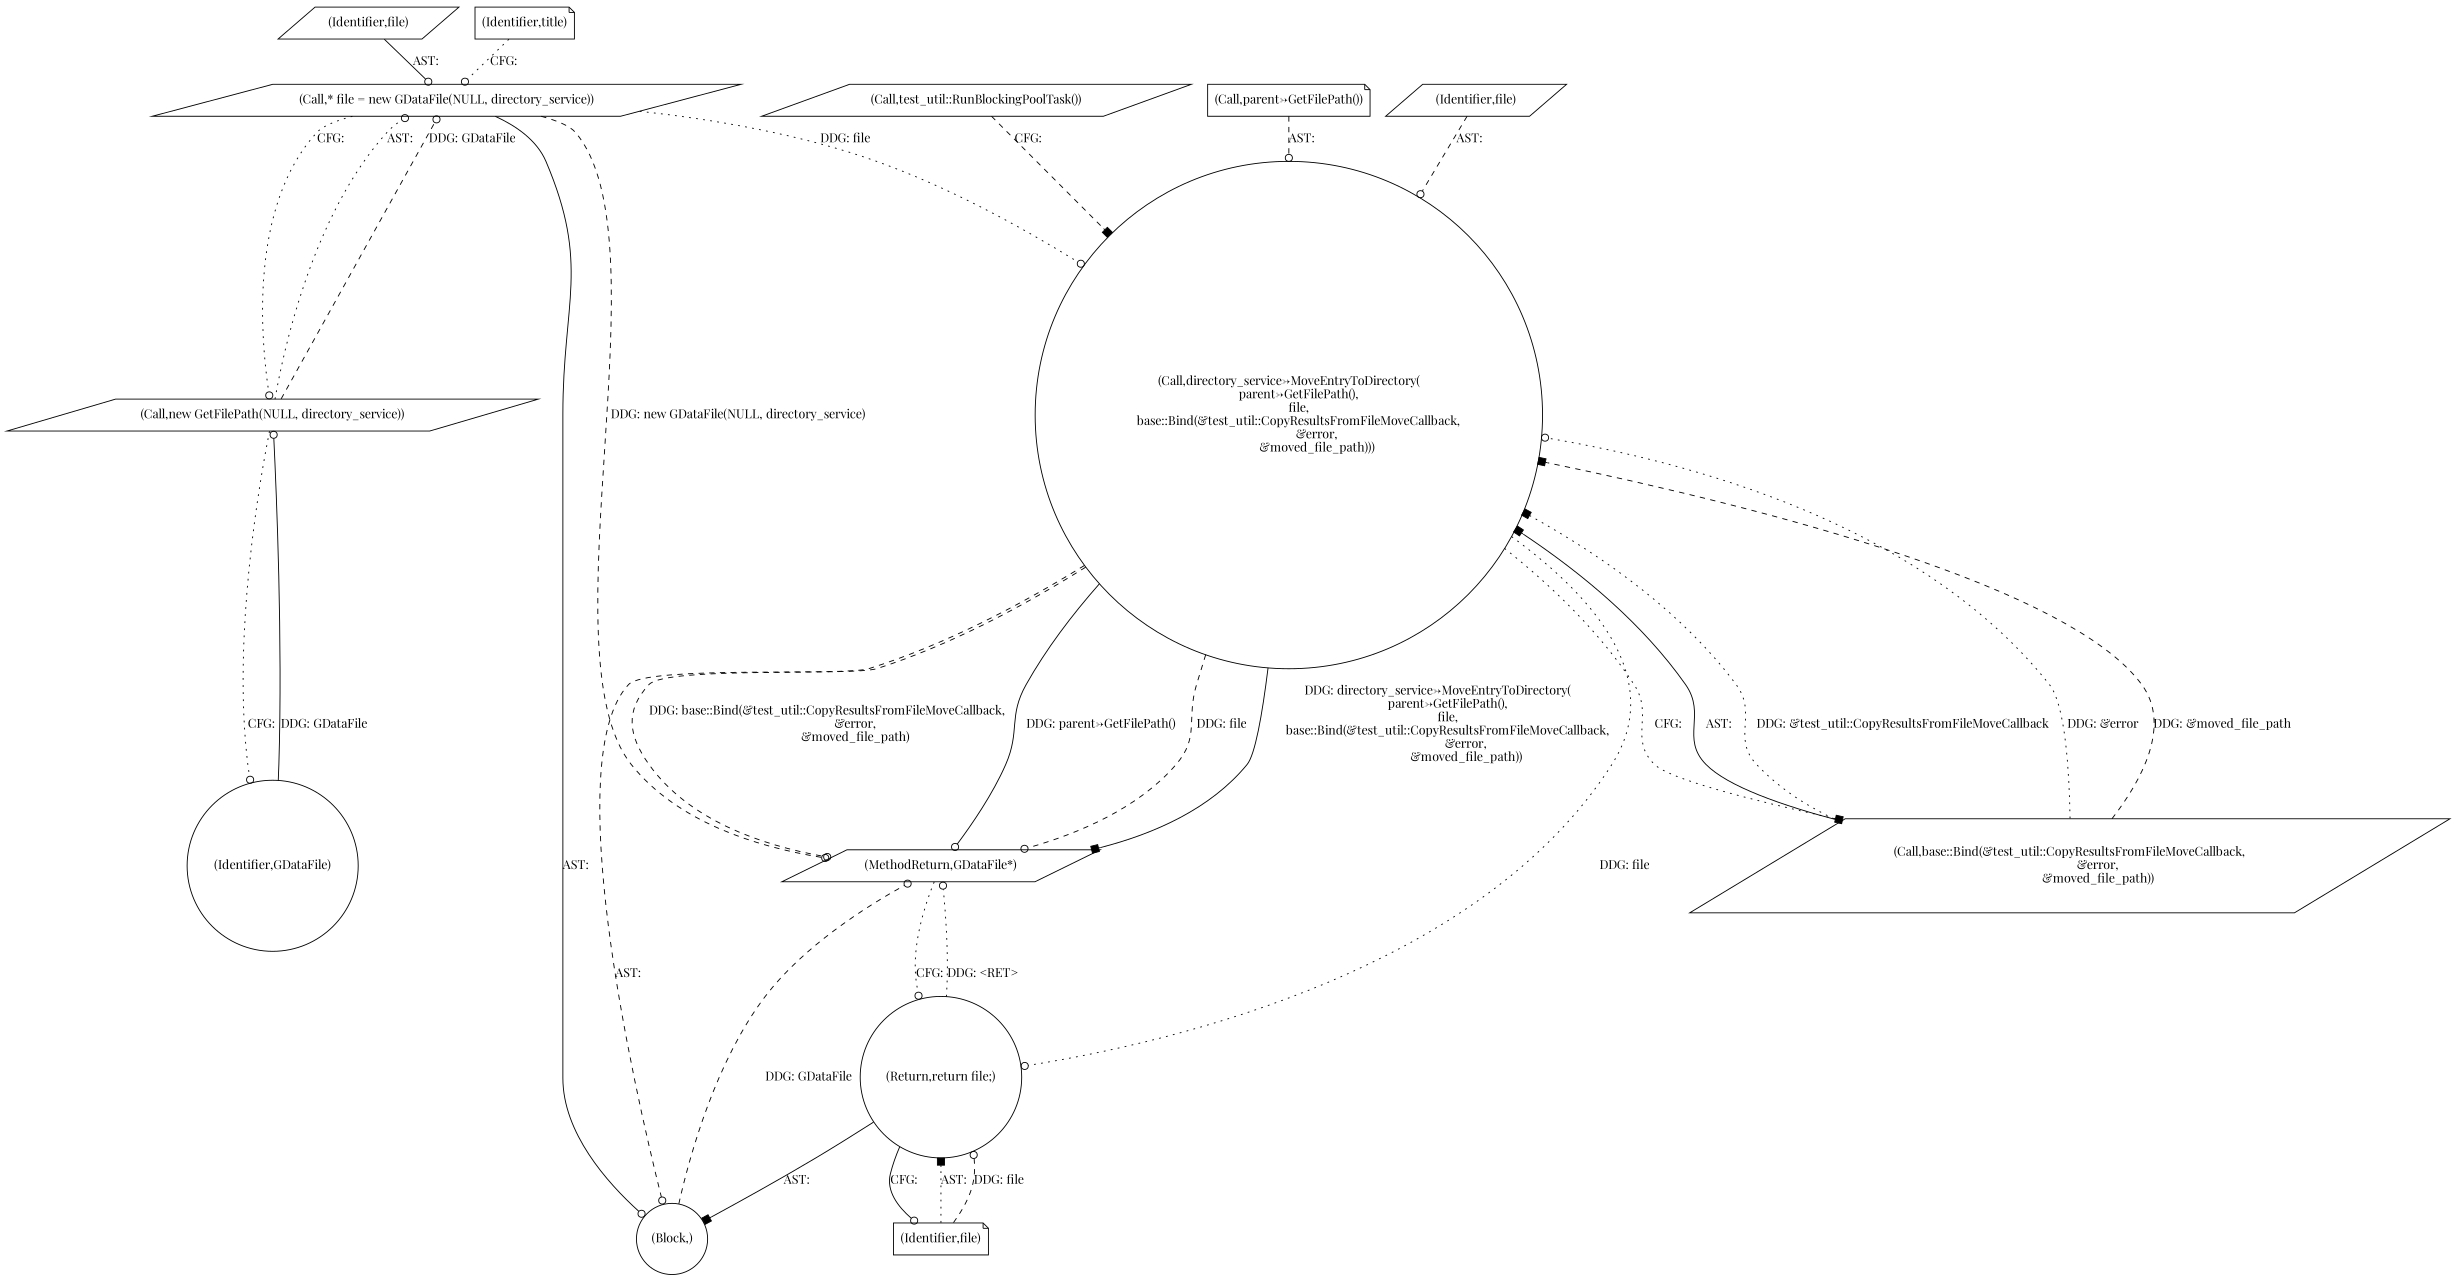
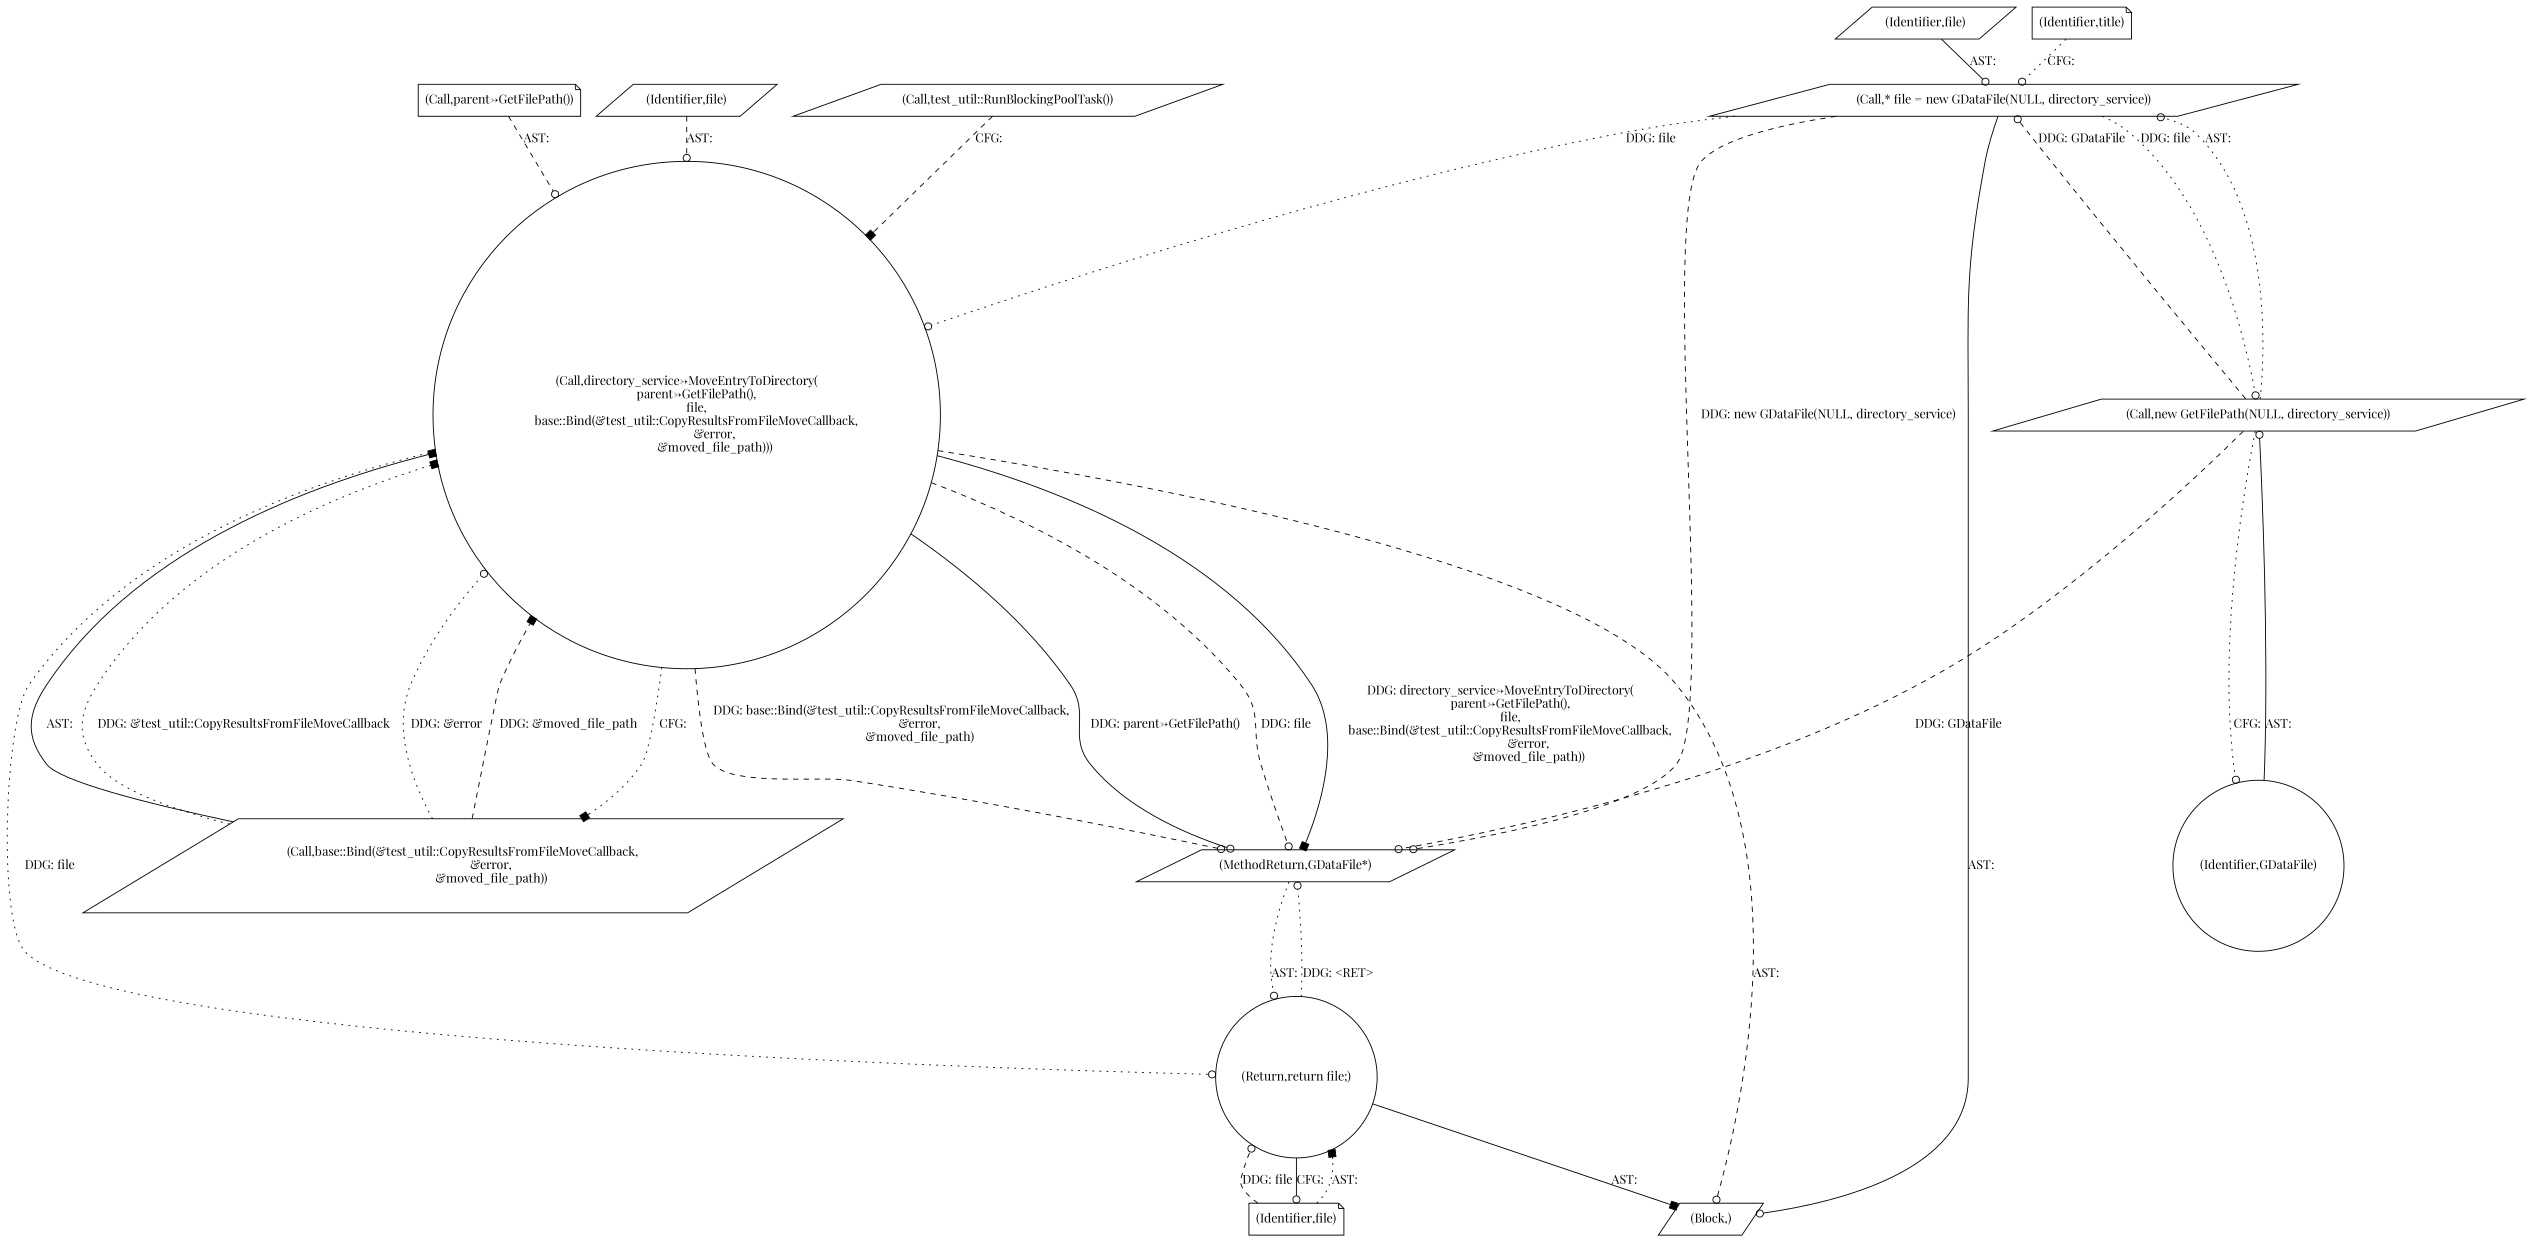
edge "(Call,* file = new GDataFile(NULL, directory_service))" -> "(Call,new GetFilePath(NULL, directory_service))": label "CFG: " -> "DDG: file"
edge "(Identifier,GDataFile)" -> "(Call,new GetFilePath(NULL, directory_service))": label "DDG: GDataFile" -> "AST: "
edge "(MethodReturn,GDataFile*)" -> "(Return,return file;)": label "CFG: " -> "AST: "
edge "(Block,)" -> "(MethodReturn,GDataFile*)": now "(Call,new GetFilePath(NULL, directory_service))" -> "(MethodReturn,GDataFile*)"
node "(Block,)": shape circle -> parallelogram
